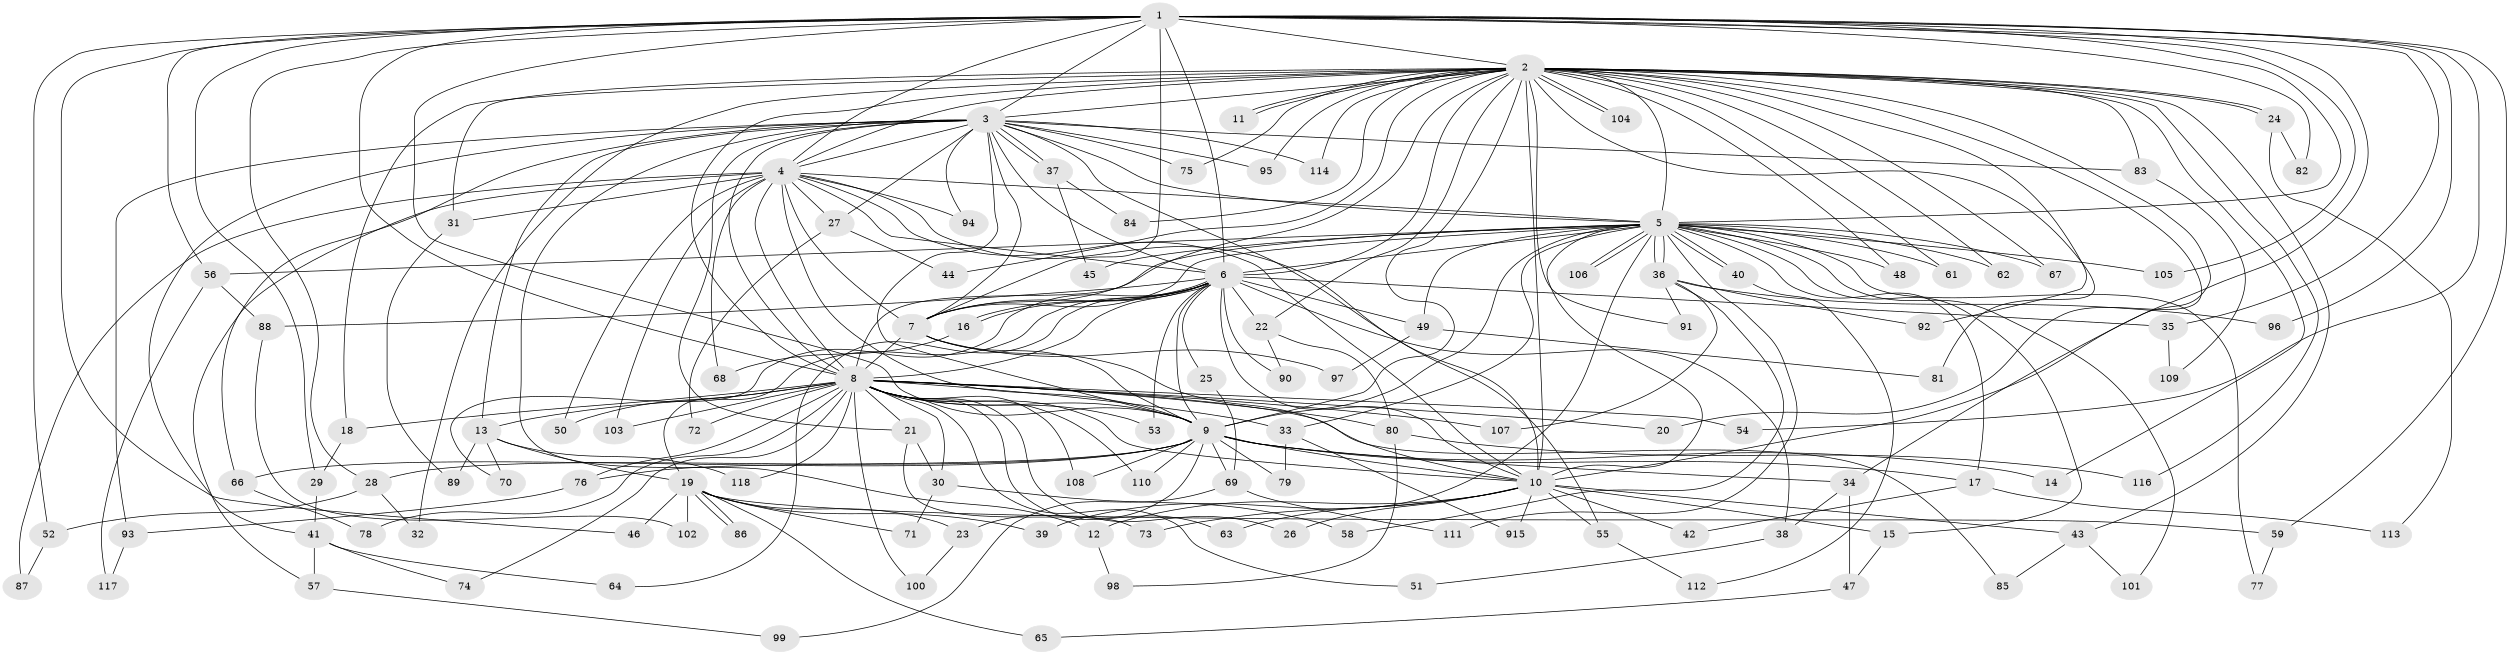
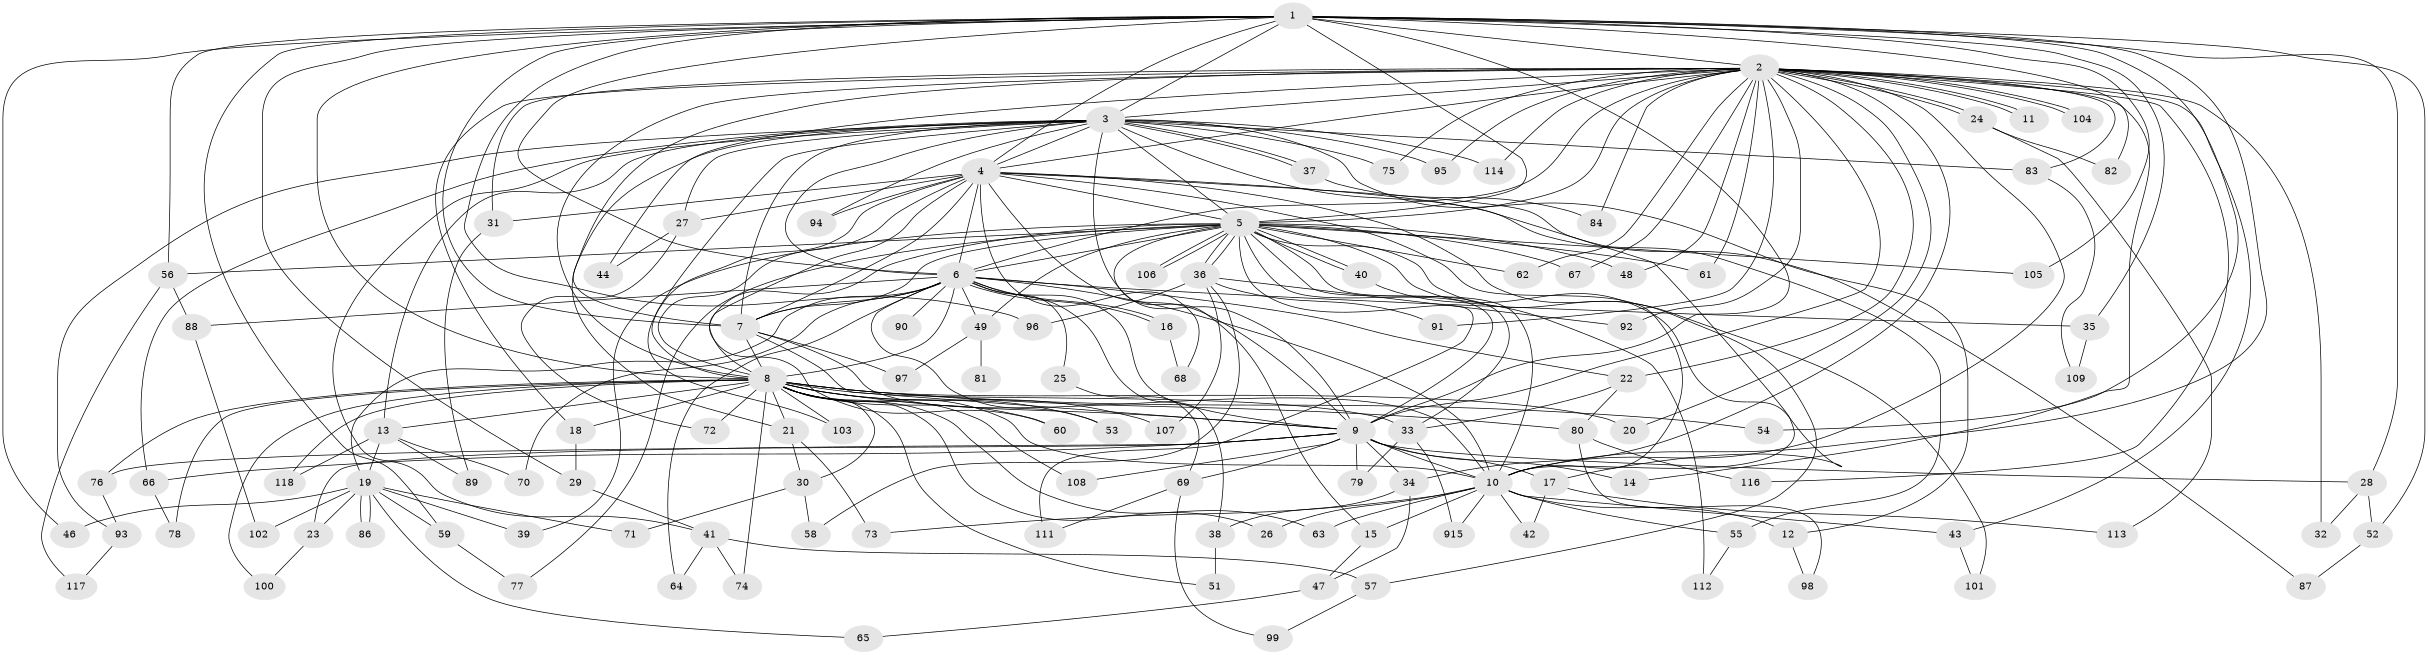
edge "2" -- "81": removed
node "45": removed
edge "22" -- "90": now "22" -- "33"
node "50": label "50" -> "60"
node "110": removed
node "85": removed
